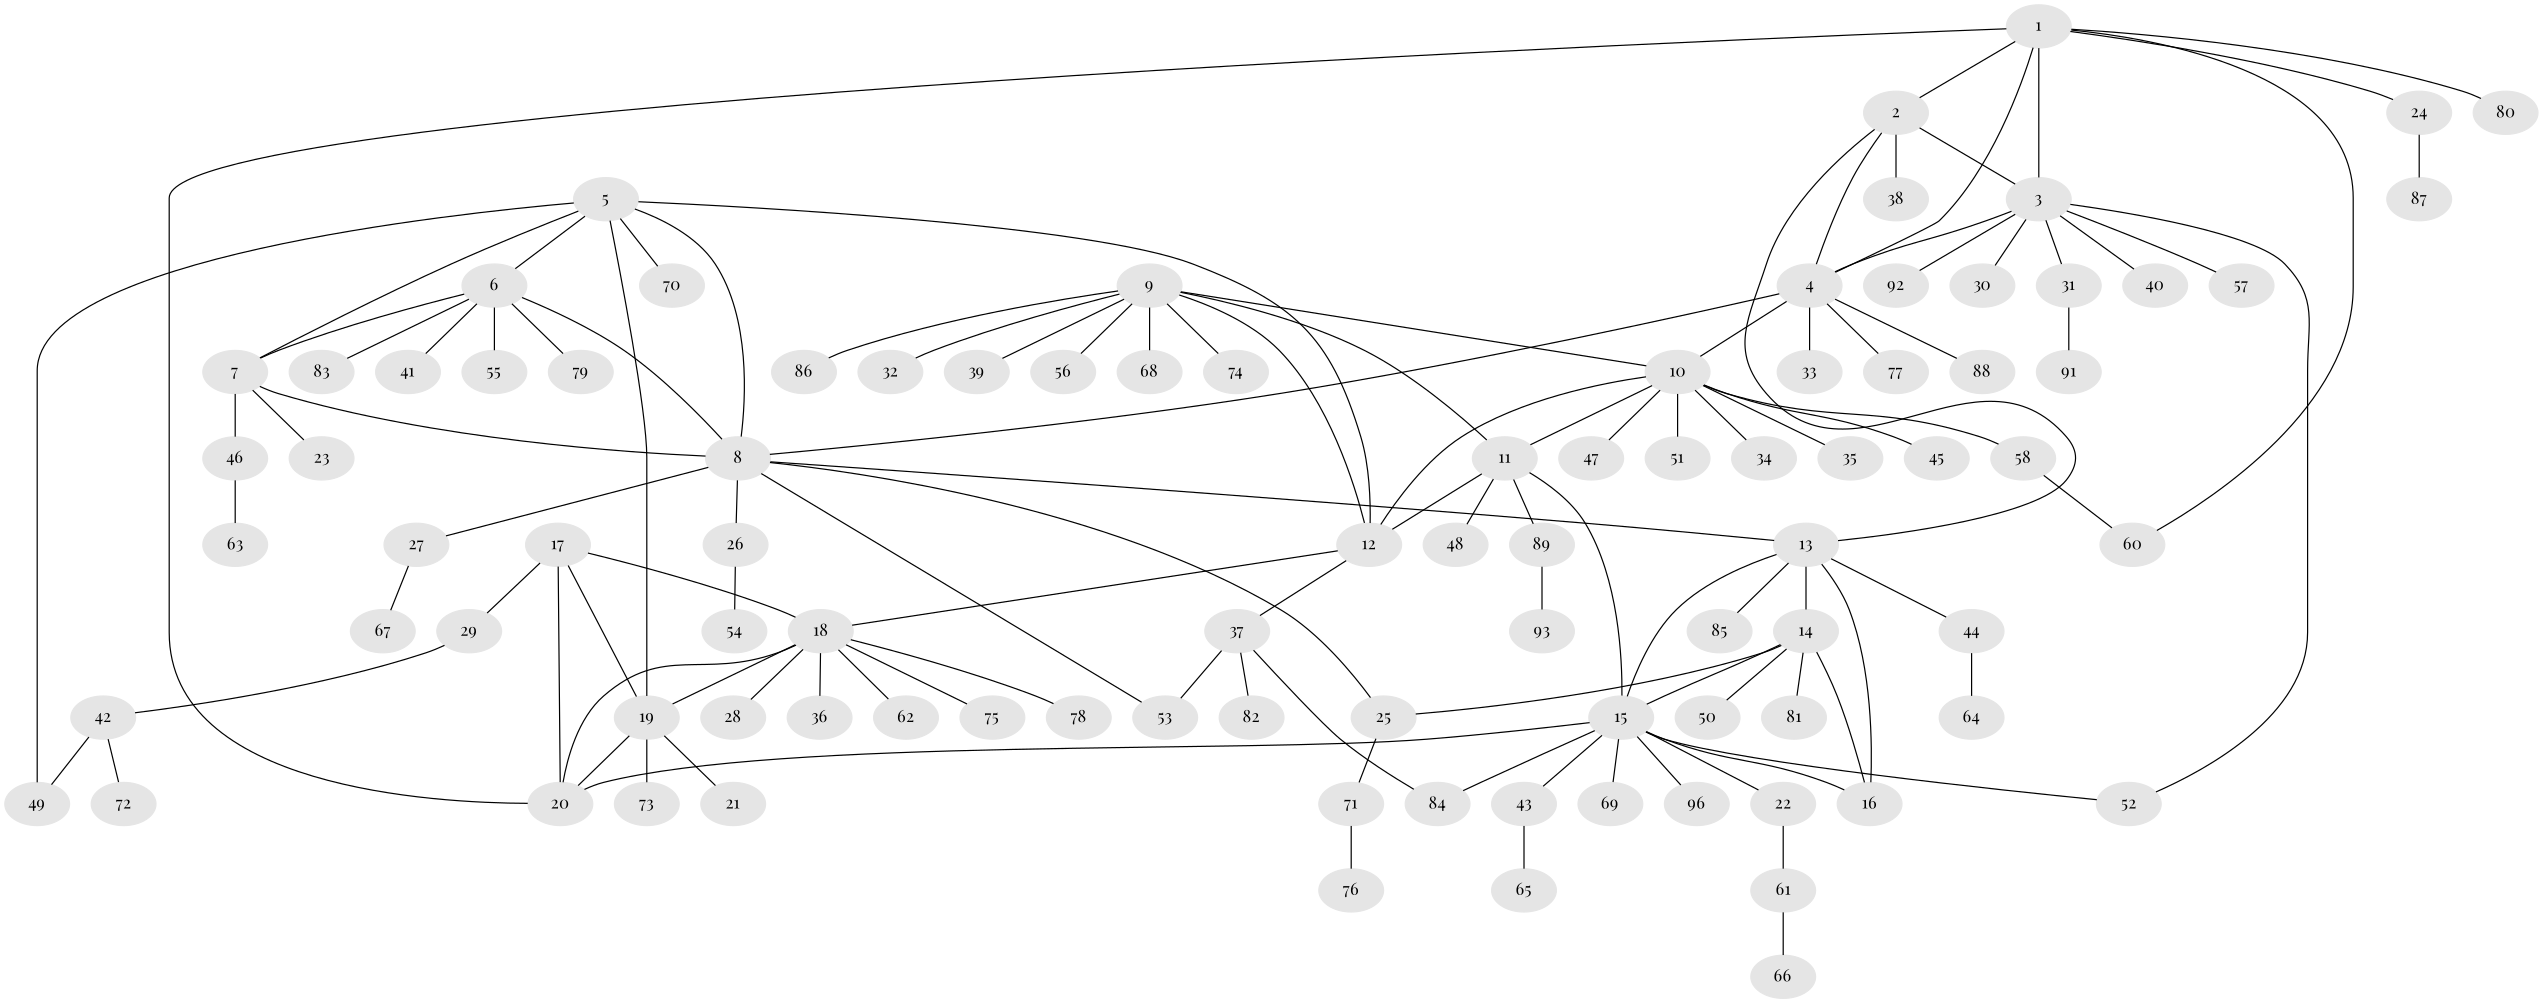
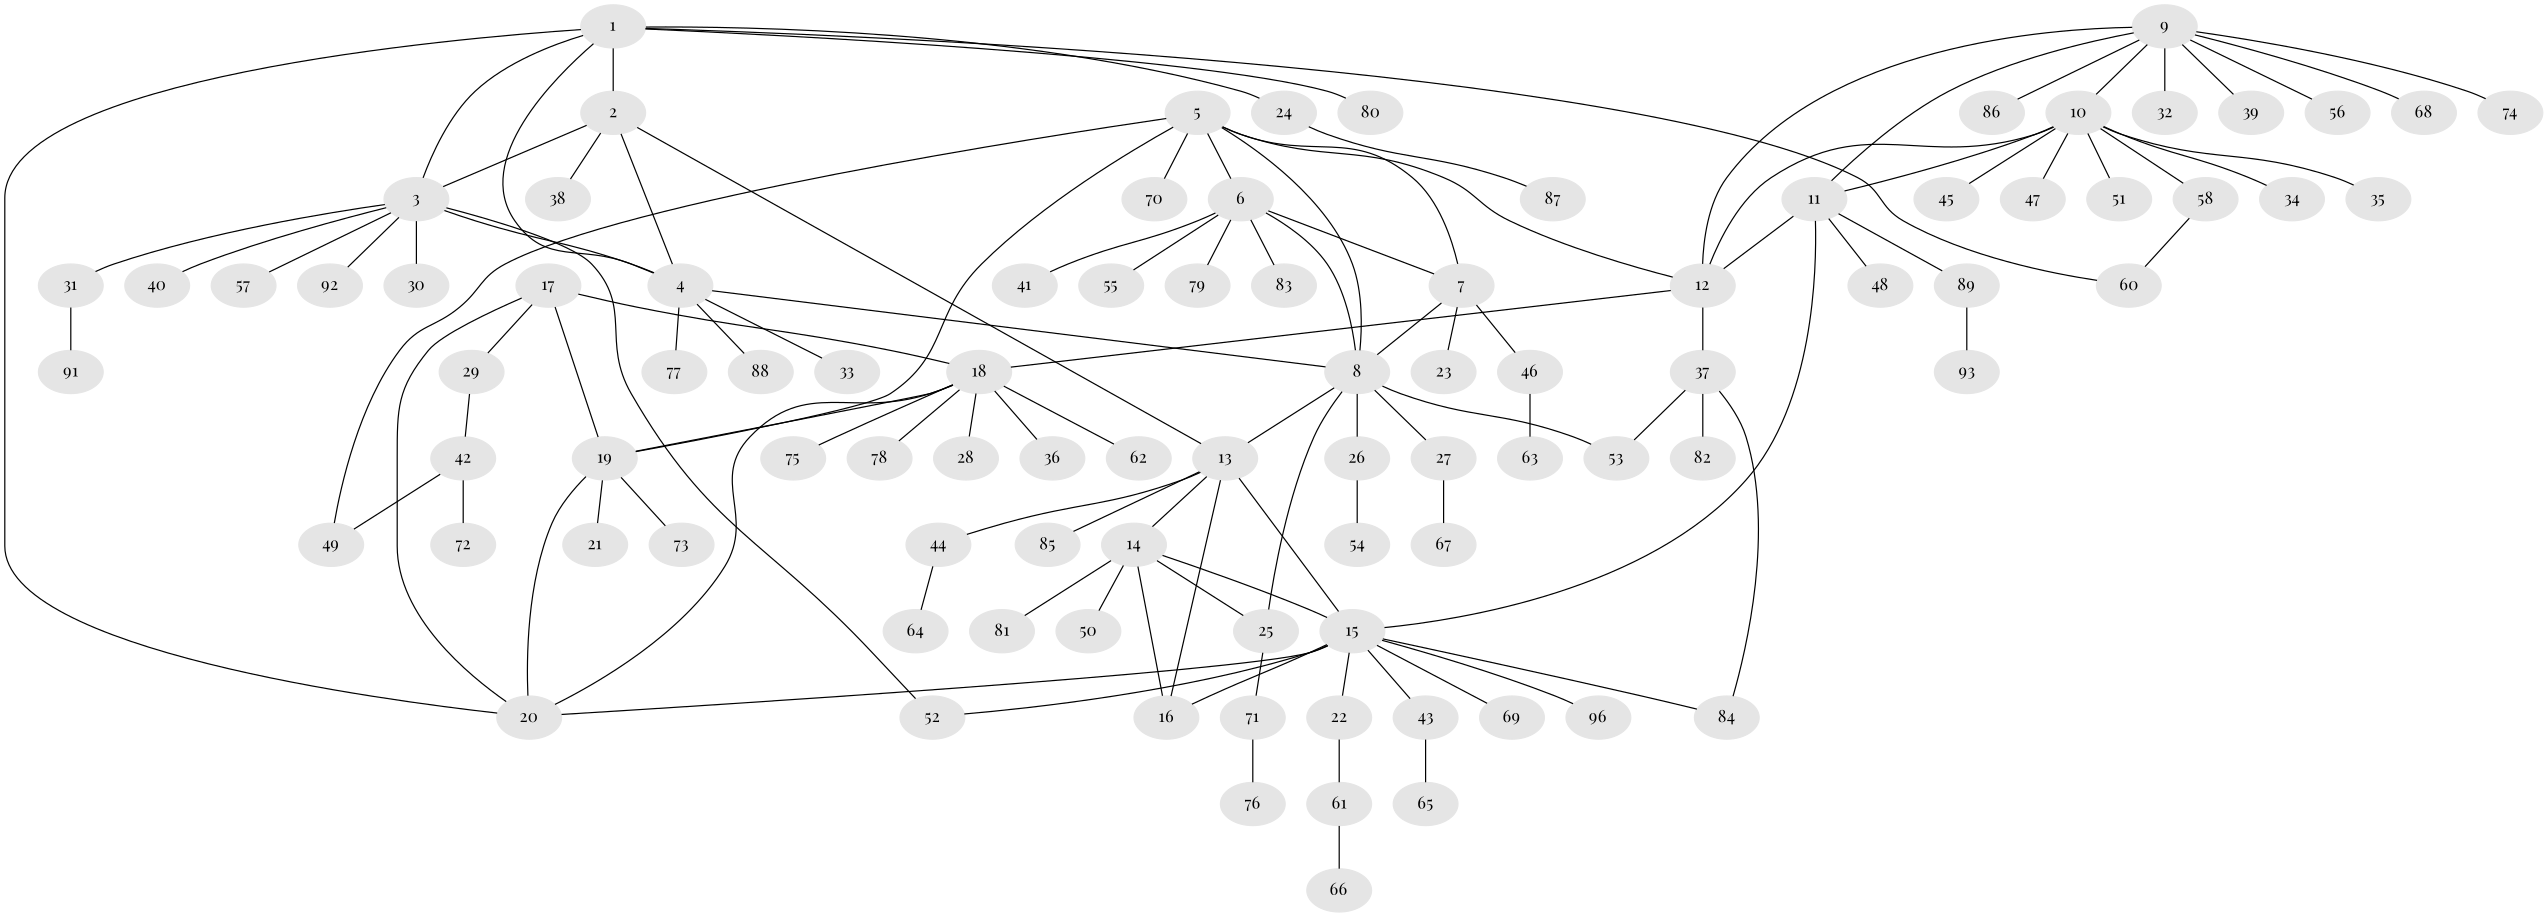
edge "4" -- "10": removed
